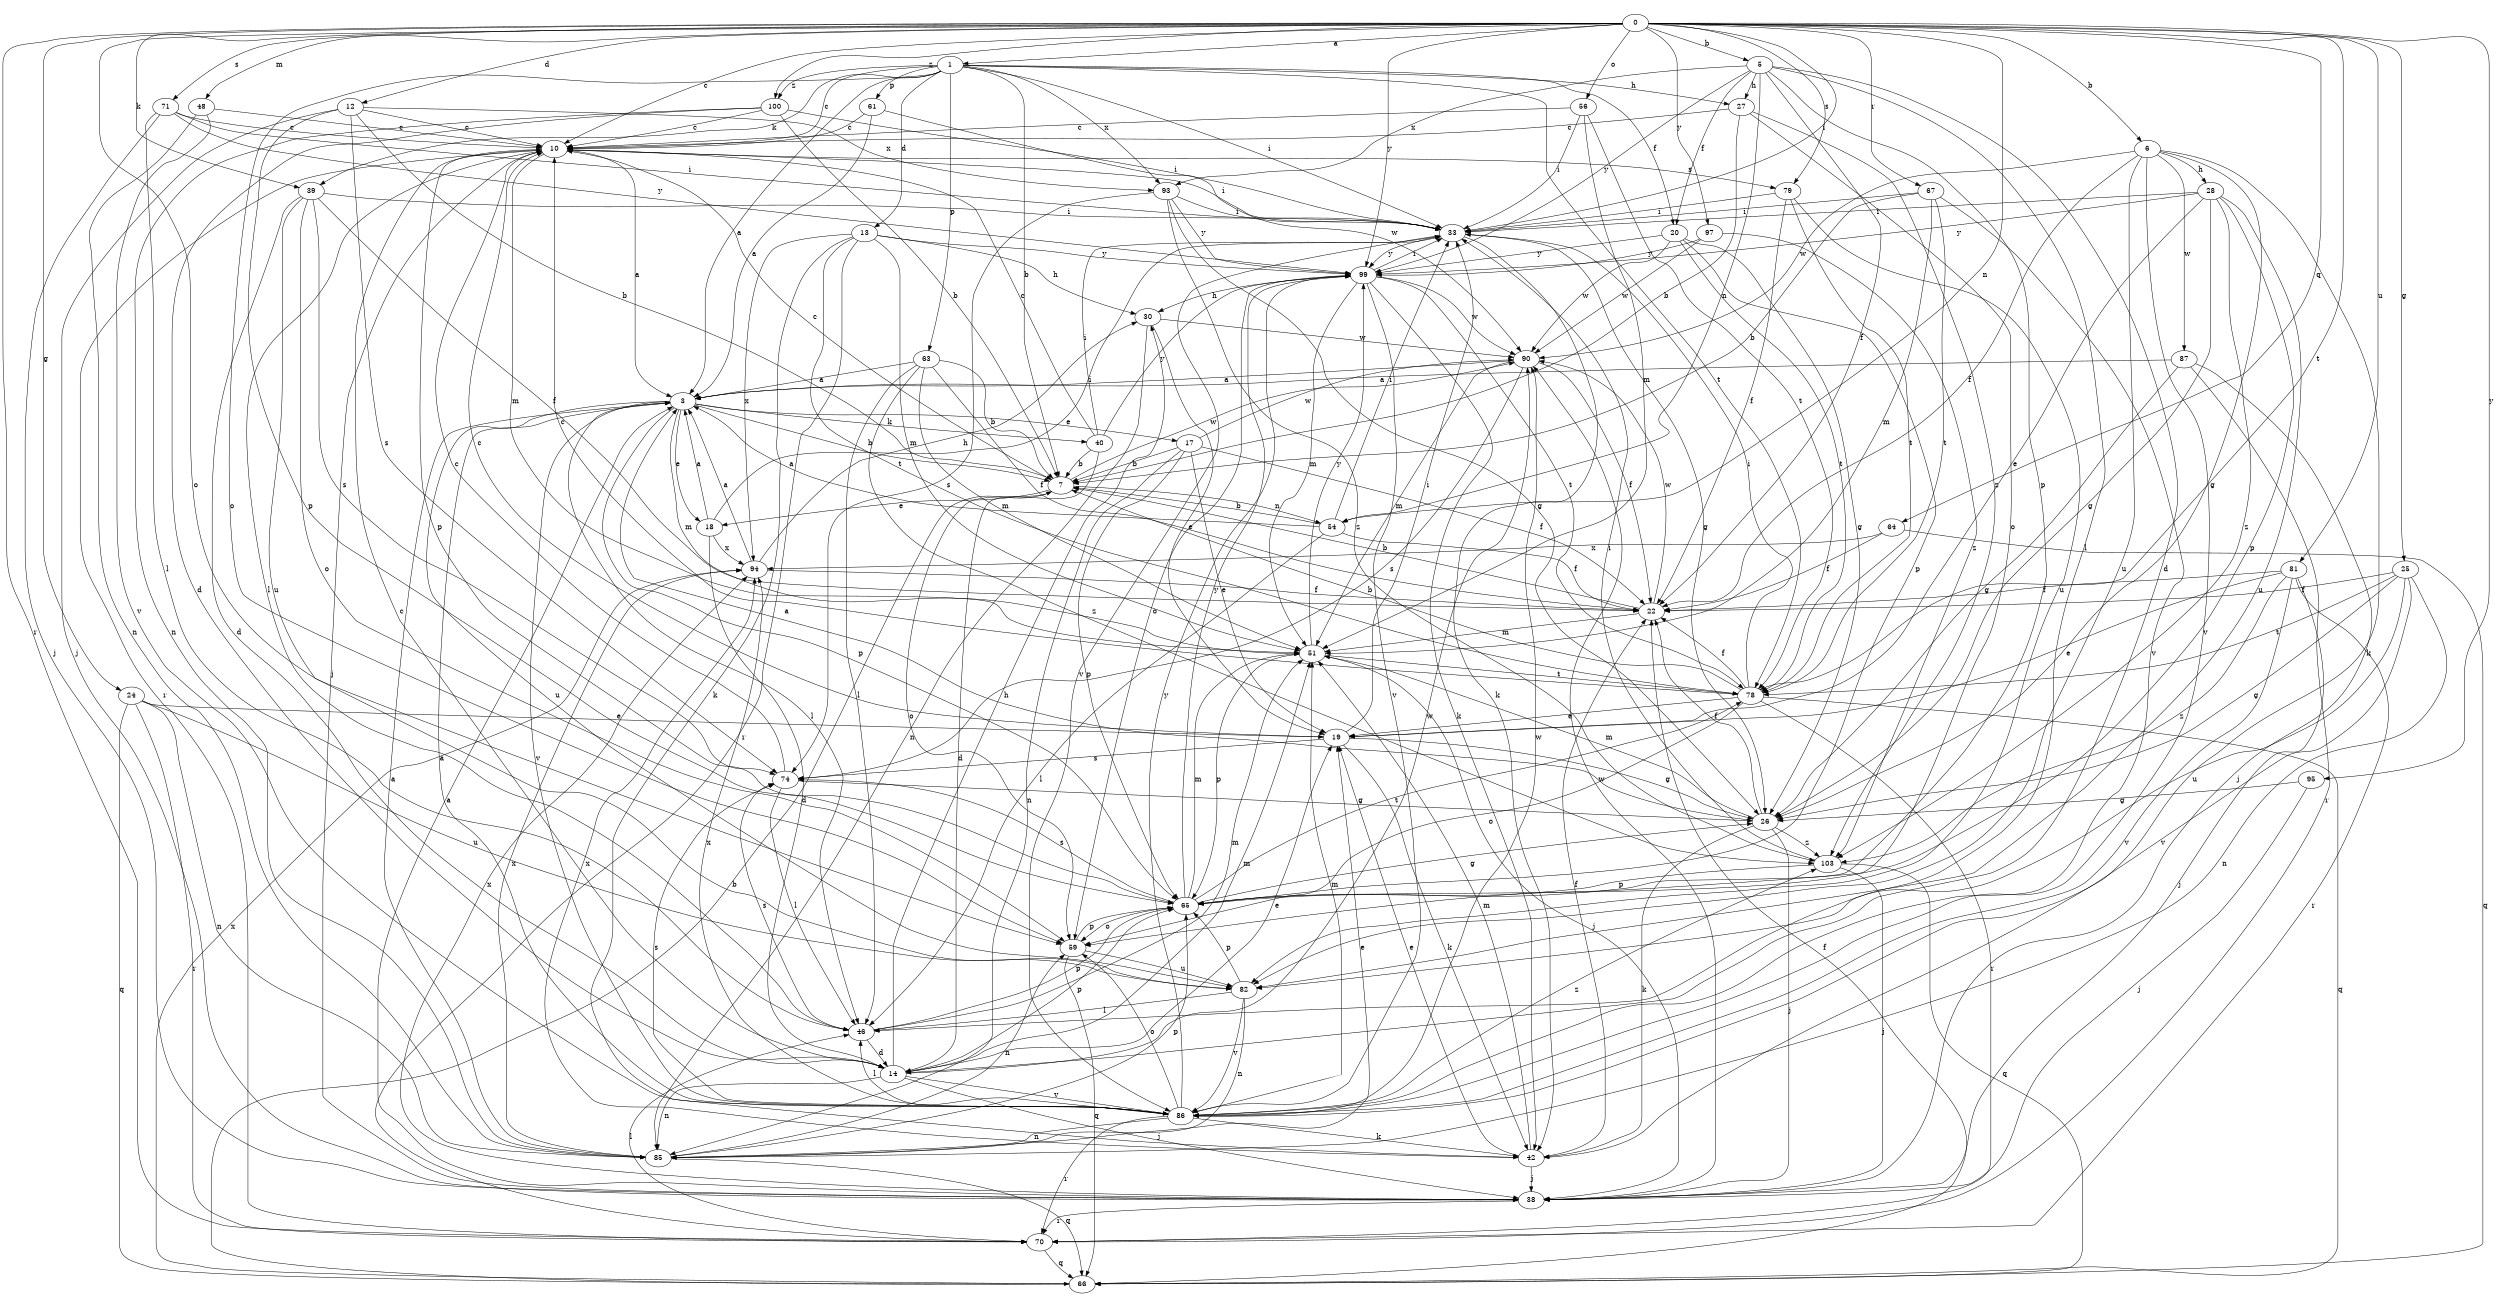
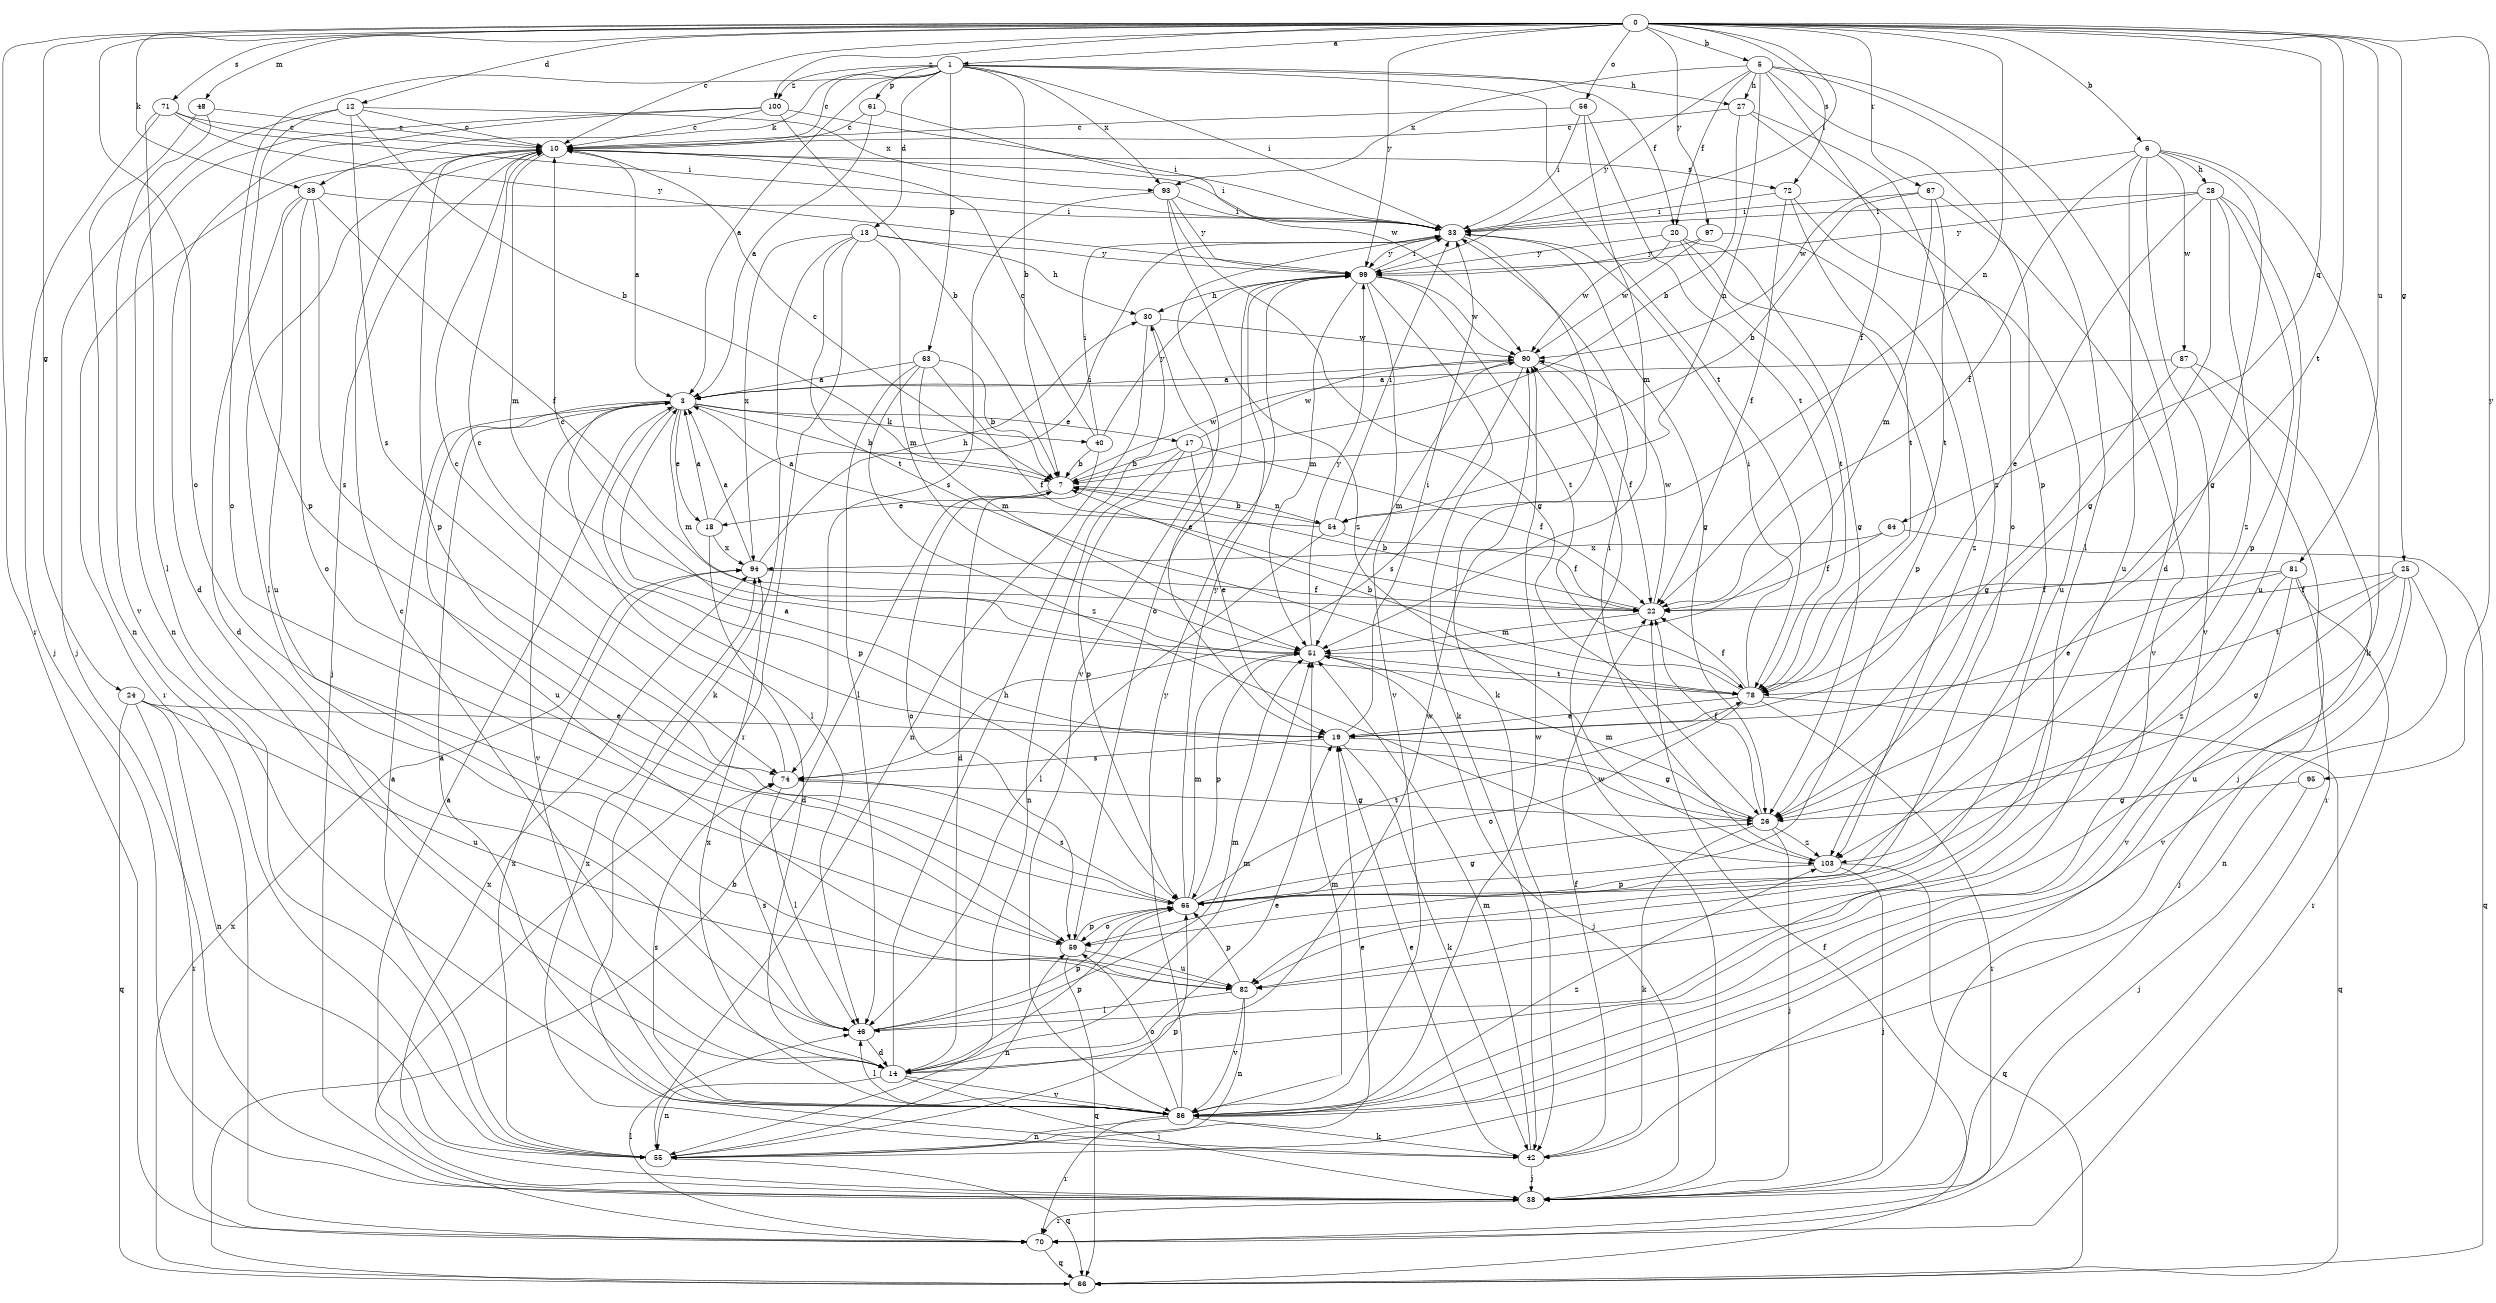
node "79": label "79" -> "72"
node "85": label "85" -> "55"
